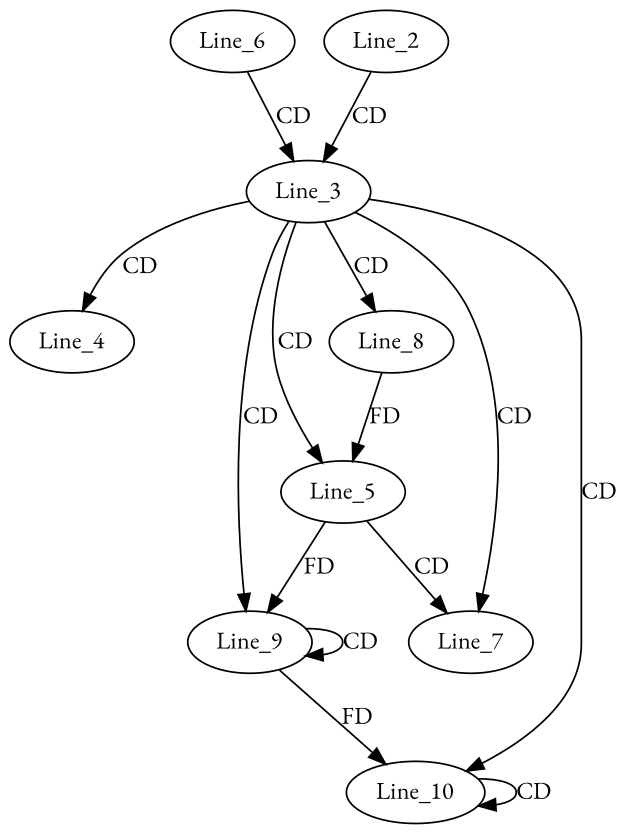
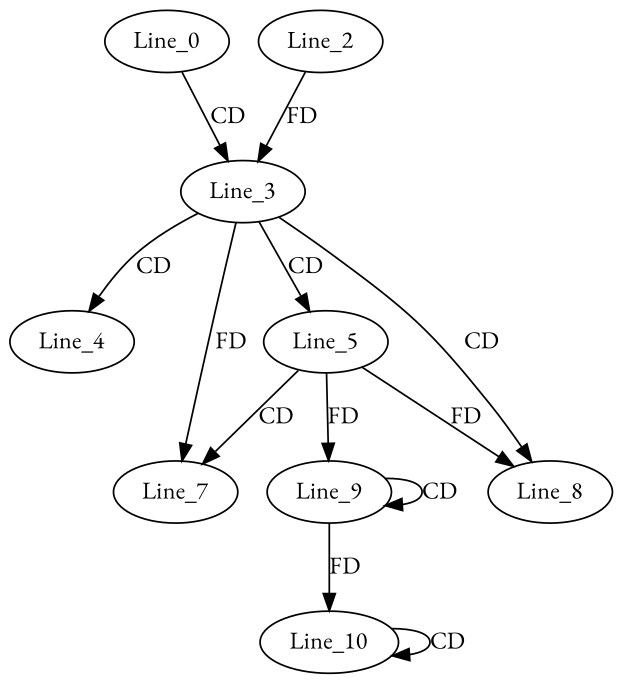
node "Line_6": label "Line_6" -> "Line_0"
edge "Line_2" -> "Line_3": label "CD" -> "FD"
edge "Line_3" -> "Line_9": removed, label "CD"
edge "Line_8" -> "Line_5": reversed
edge "Line_3" -> "Line_7": label "CD" -> "FD"
edge "Line_3" -> "Line_10": removed, label "CD"
